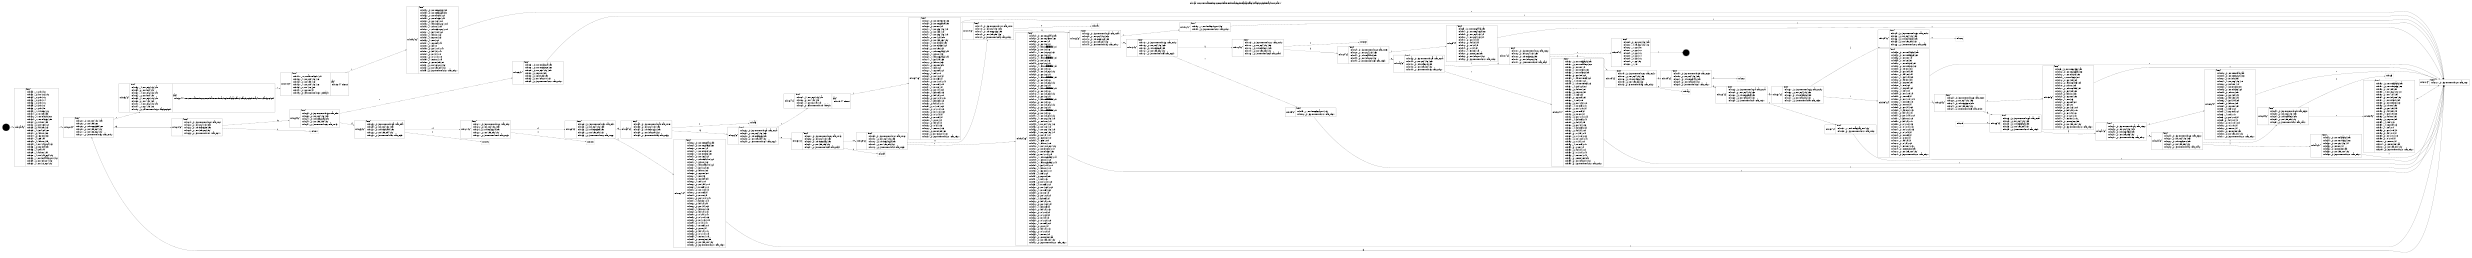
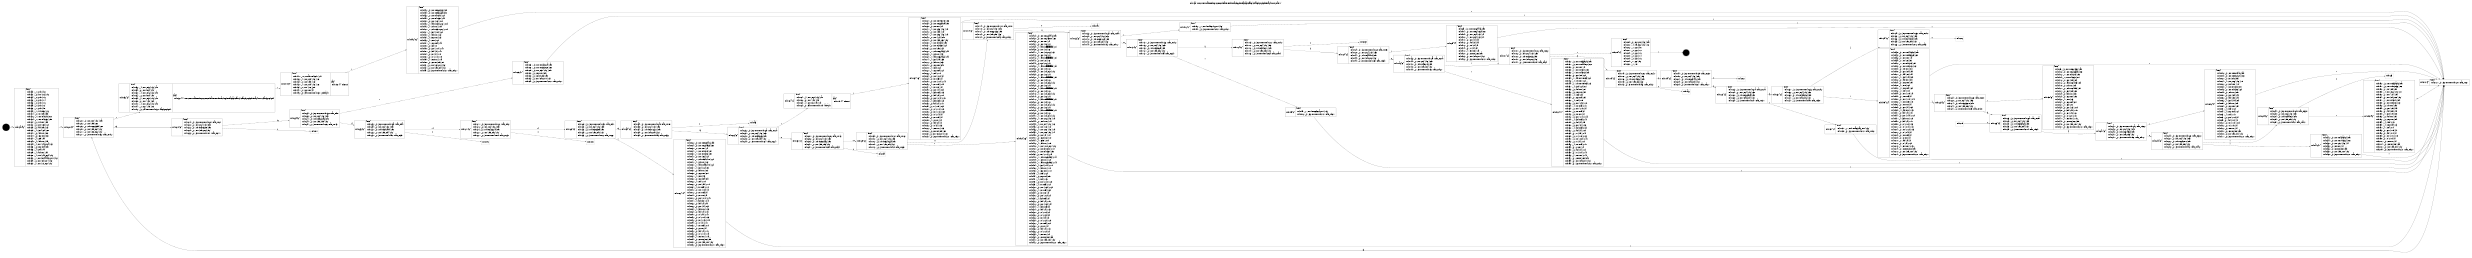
edge "0x401cfe [88]" -> "0x402121 [5]": removed, label "1"
